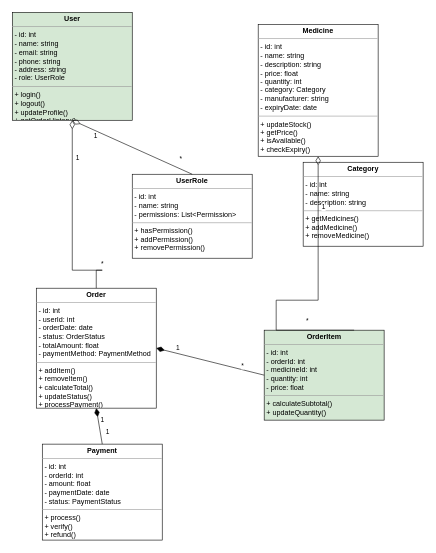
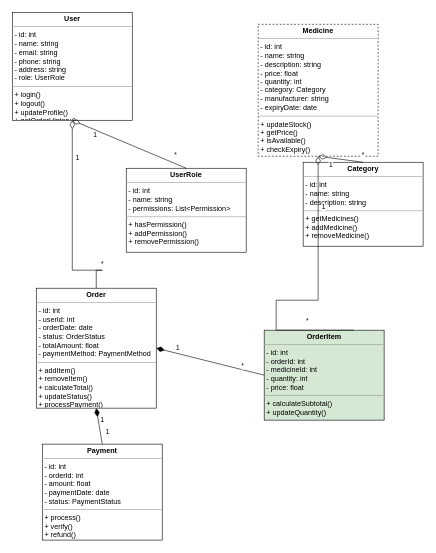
node "User - id: int - name: string - email: string - phone: string - address: string - role: UserRole + login() + logout() + updateProfile() + getOrderHistory()": fillcolor #d5e8d4 -> #ffffff
node "Medicine - id: int - name: string - description: string - price: float - quantity: int - category: Category - manufacturer: string - expiryDate: date + updateStock() + getPrice() + isAvailable() + checkExpiry() + updatePrice()": style solid -> dashed
edge "Category - id: int - name: string - description: string + getMedicines() + addMedicine() + removeMedicine()" -> "Medicine - id: int - name: string - description: string - price: float - quantity: int - category: Category - manufacturer: string - expiryDate: date + updateStock() + getPrice() + isAvailable() + checkExpiry() + updatePrice()": added, labels "*", "1"
node "UserRole - id: int - name: string - permissions: List<Permission> + hasPermission() + addPermission() + removePermission()": moved (192, 216) -> (186, 210)
